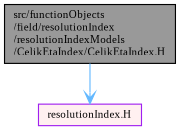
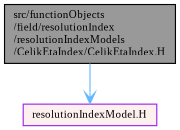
node "resolutionIndex.H": label "resolutionIndex.H" -> "resolutionIndexModel.H"
